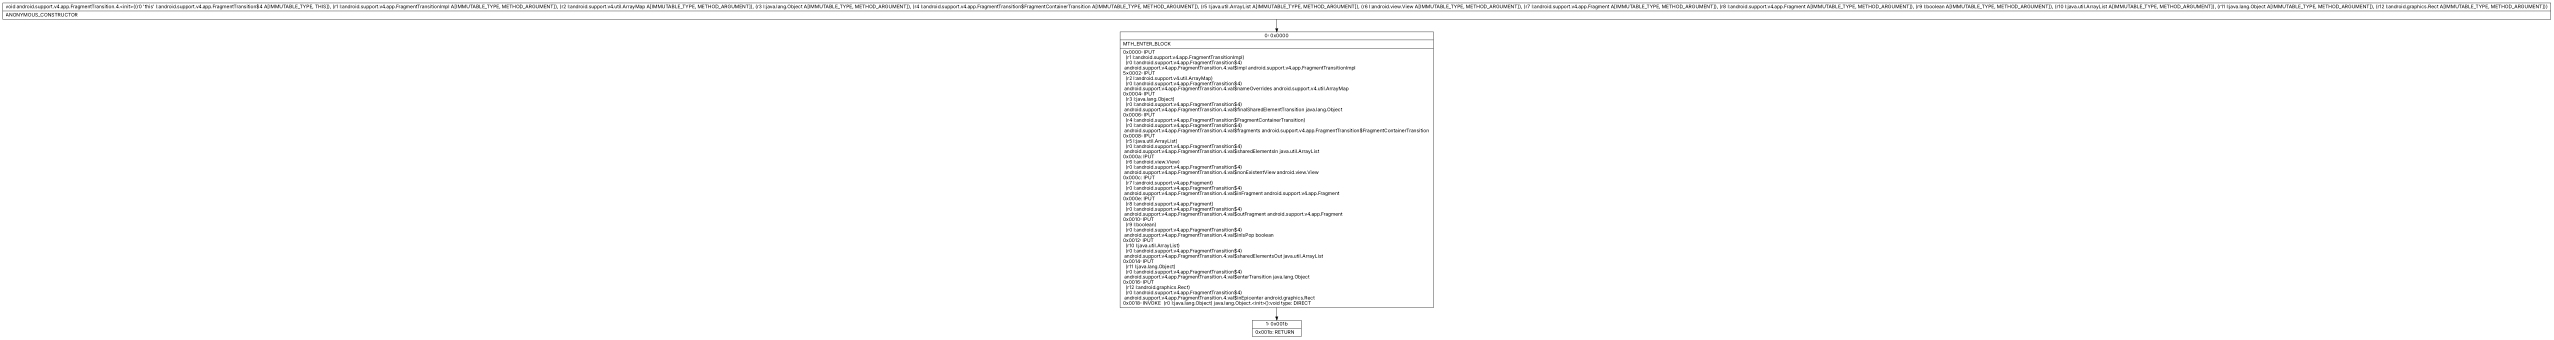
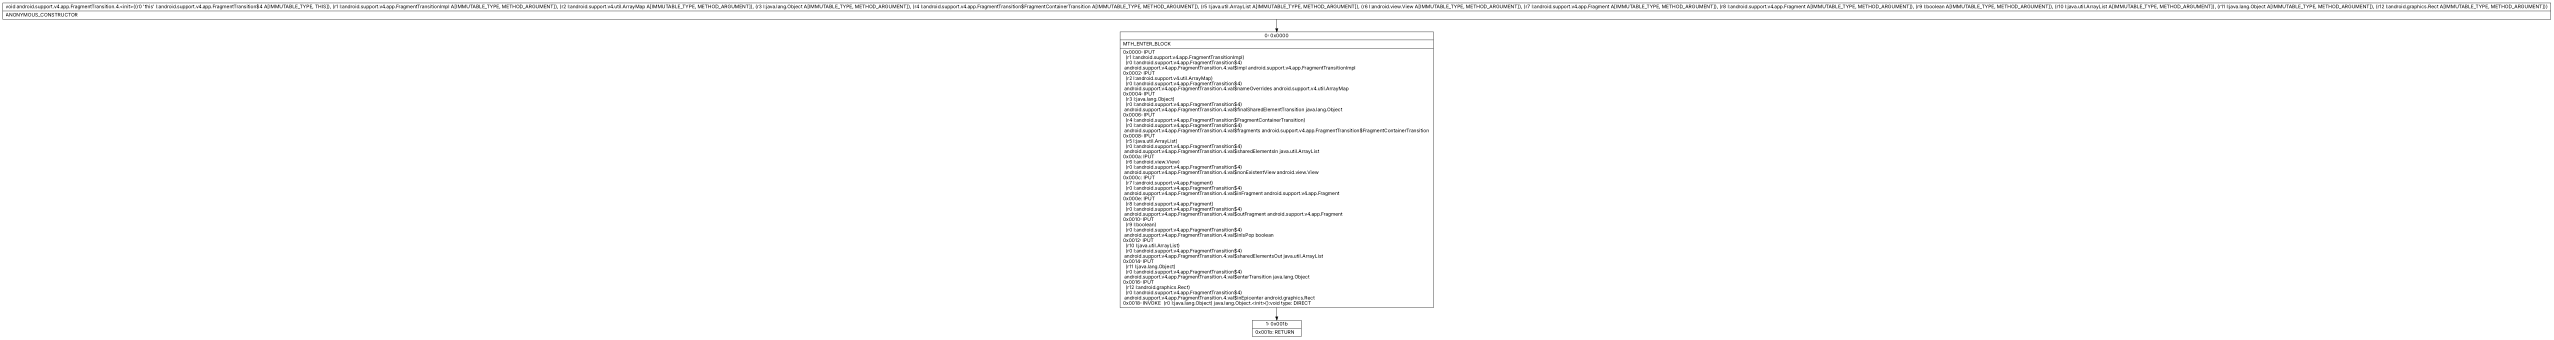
node "0: 0x0000": text "5x0002: IPUT" -> "0x0002: IPUT"
